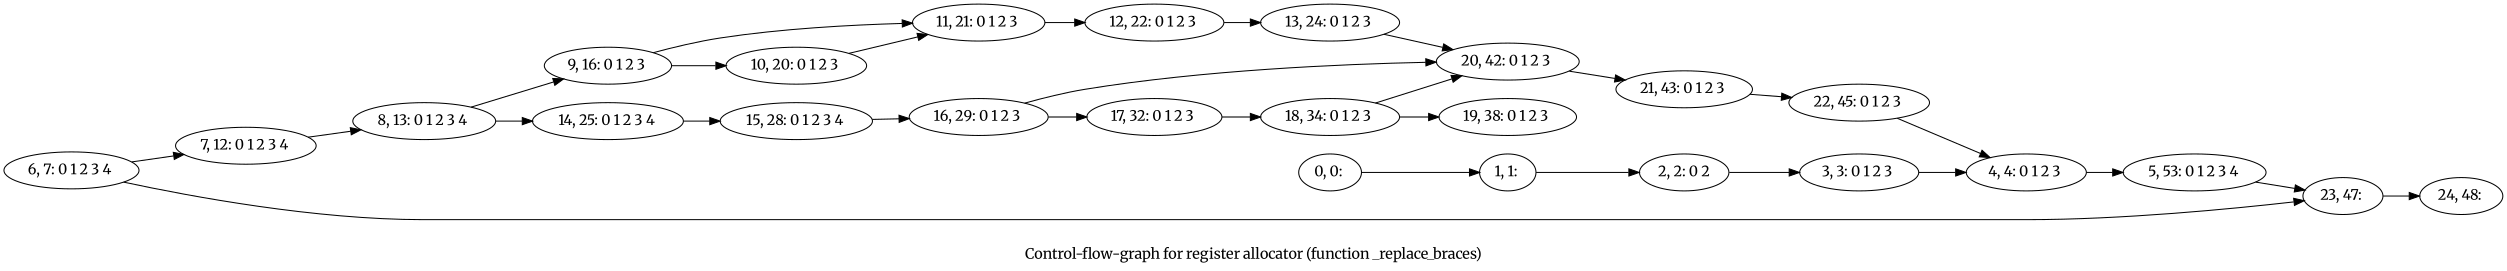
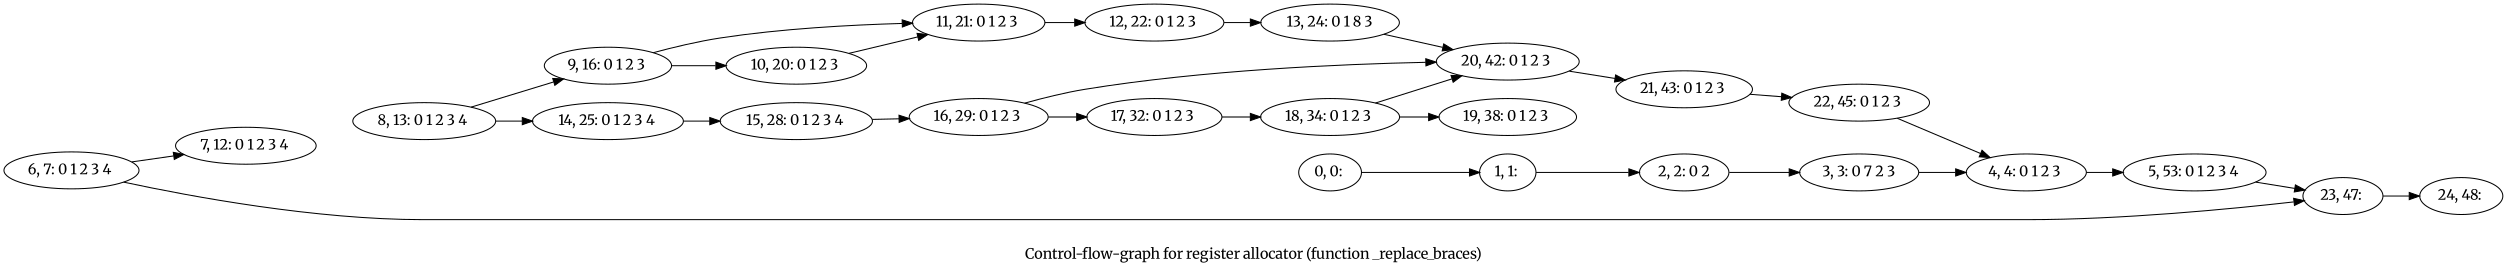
node "13, 24: 0 1 2 3": label "13, 24: 0 1 2 3" -> "13, 24: 0 1 8 3"
edge "7, 12: 0 1 2 3 4" -> "8, 13: 0 1 2 3 4": removed
node "3, 3: 0 1 2 3": label "3, 3: 0 1 2 3" -> "3, 3: 0 7 2 3"
